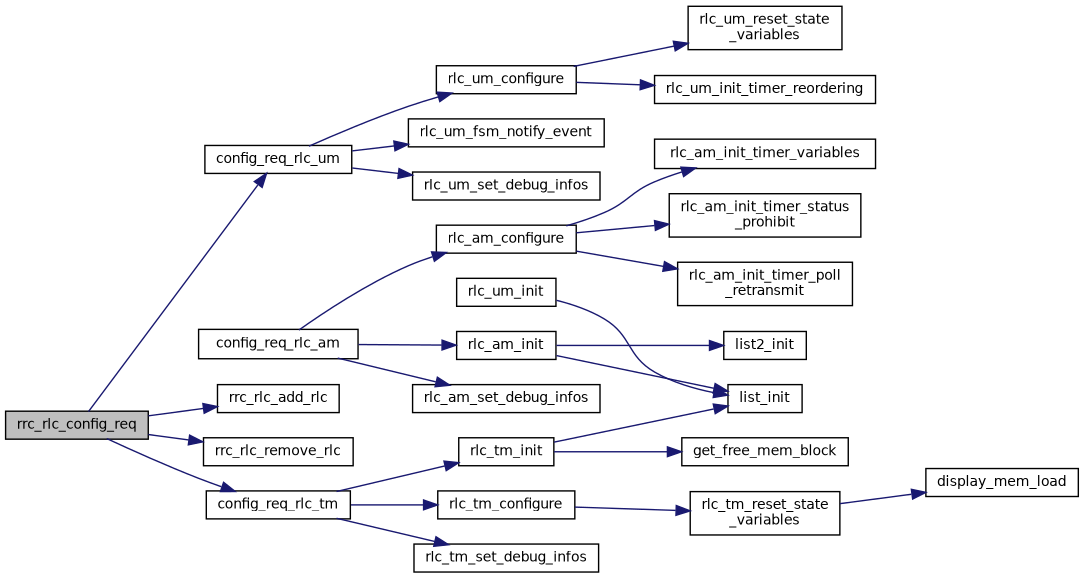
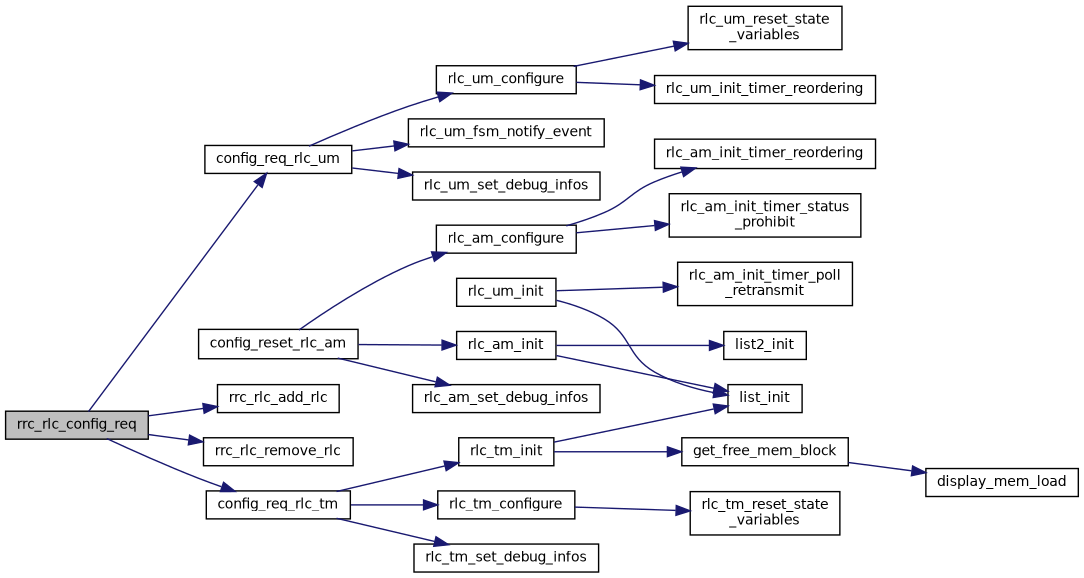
node "rlc_am_init_timer_variables": label "rlc_am_init_timer_variables" -> "rlc_am_init_timer_reordering"
edge "rlc_am_configure" -> "rlc_am_init_timer_poll _retransmit": now "rlc_um_init" -> "rlc_am_init_timer_poll _retransmit"
node "config_req_rlc_am": label "config_req_rlc_am" -> "config_reset_rlc_am"
edge "rlc_tm_reset_state _variables" -> "display_mem_load": now "get_free_mem_block" -> "display_mem_load"
